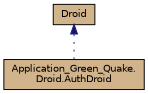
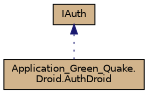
node "Droid": label "Droid" -> "IAuth"
